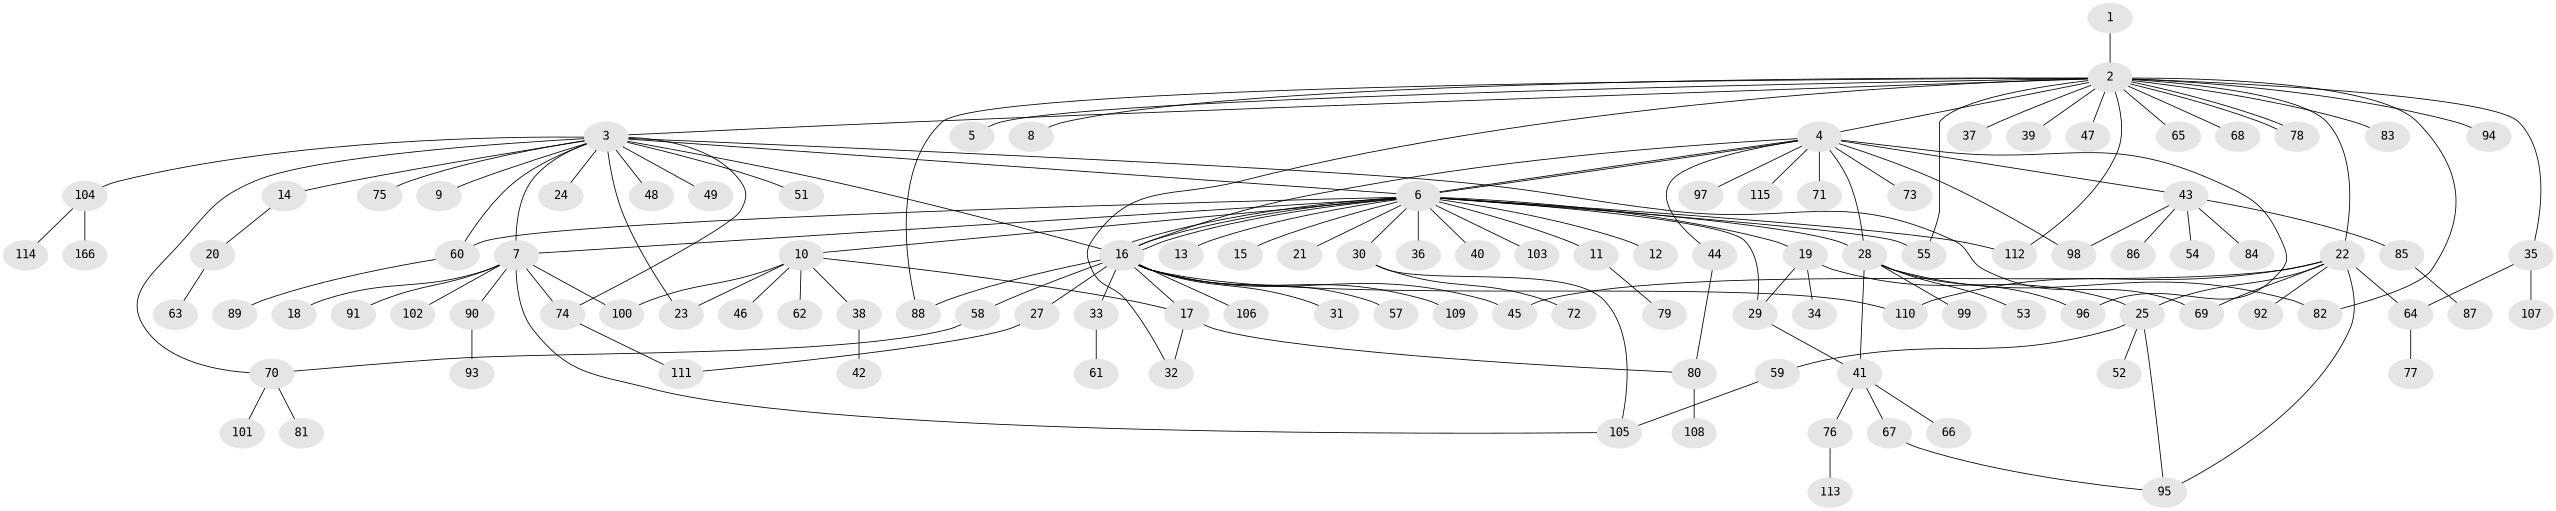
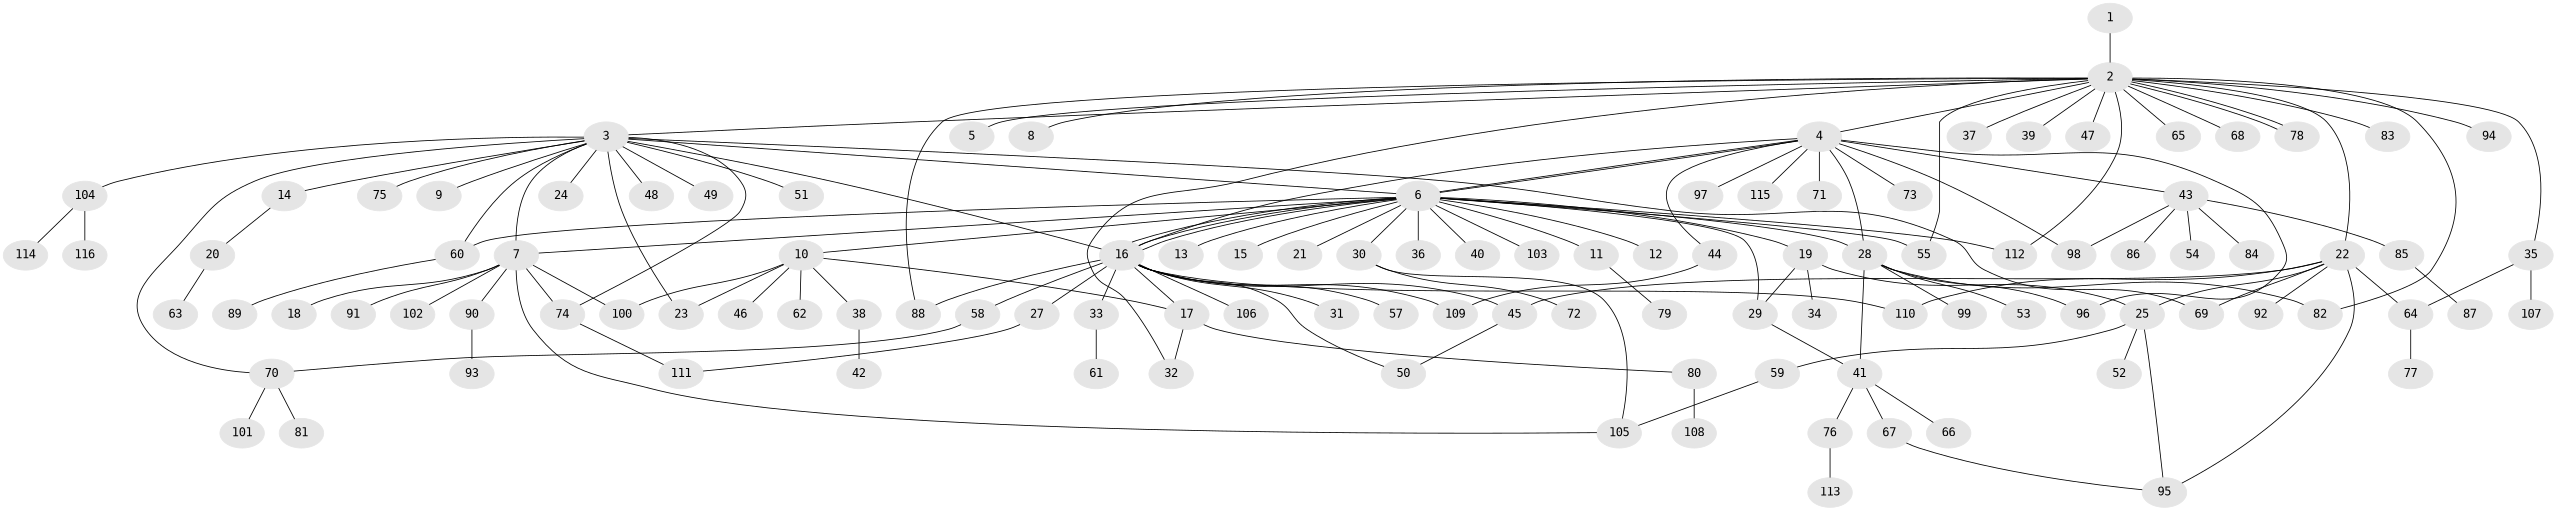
node "166": label "166" -> "116"
edge "44" -- "80": now "44" -- "109"
node "50": added
